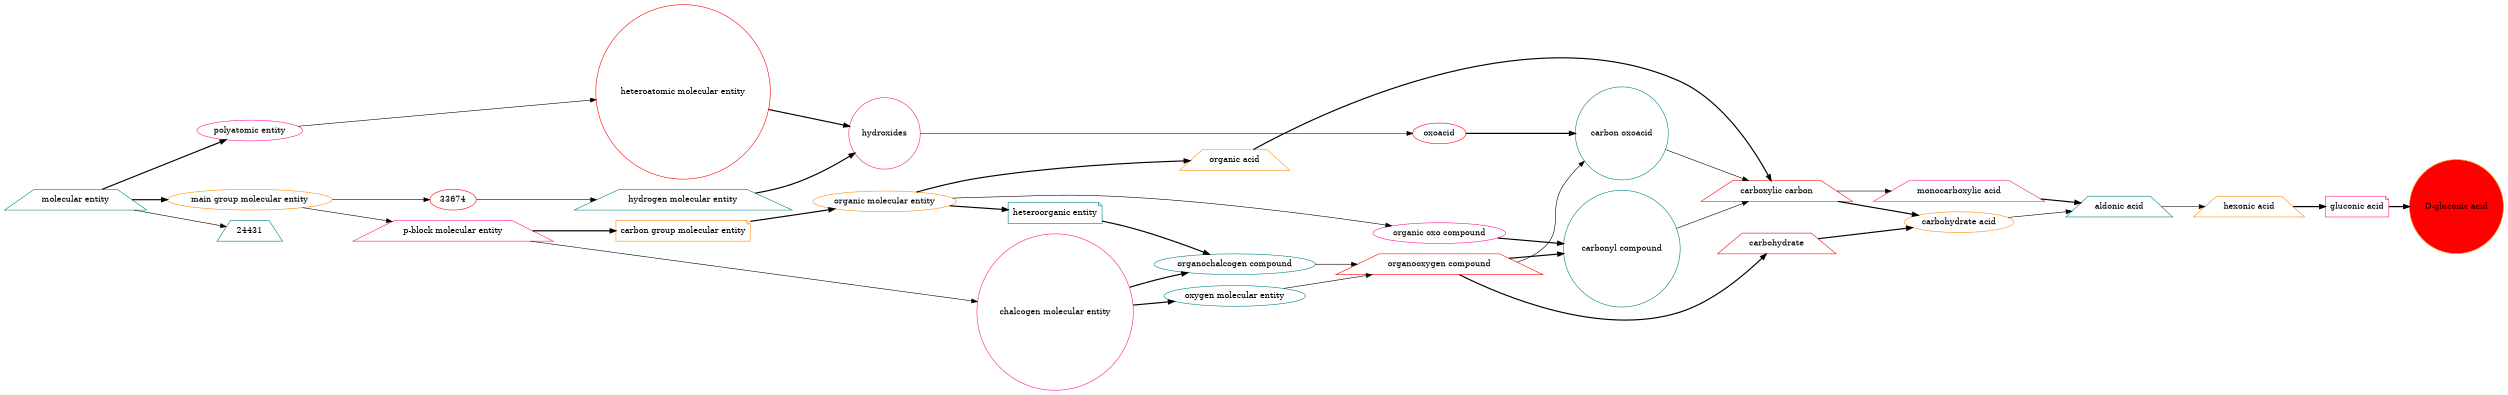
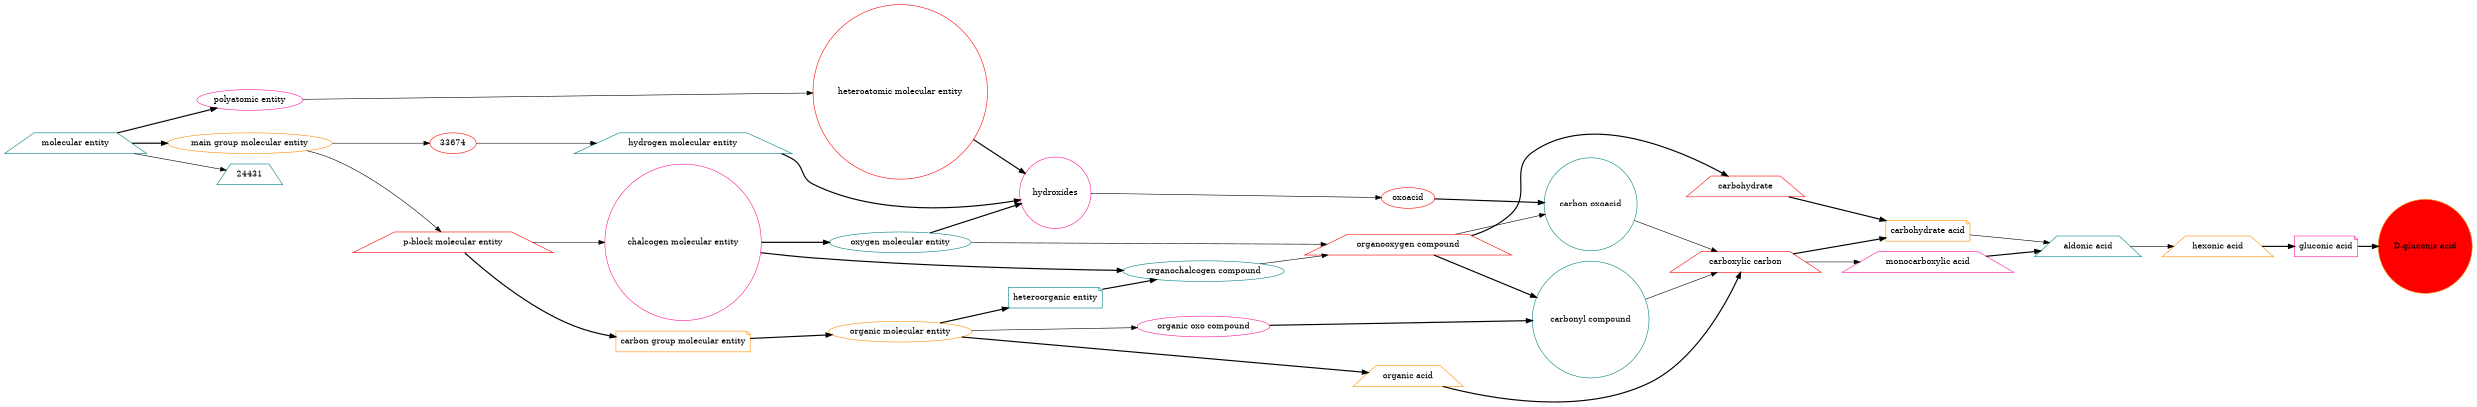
edge "oxygen molecular entity" -> "hydroxides": added
node "carbohydrate acid": shape ellipse -> note
node "p-block molecular entity": color deeppink -> red
